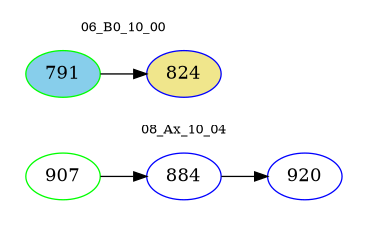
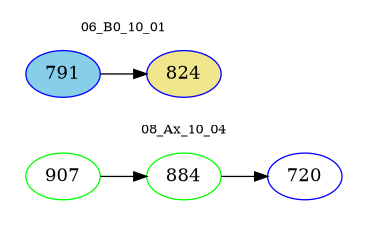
cluster "06_B0_10_00": label "06_B0_10_00" -> "06_B0_10_01"
node "791": color green -> blue
node "884": color blue -> green
node "920": label "920" -> "720"
